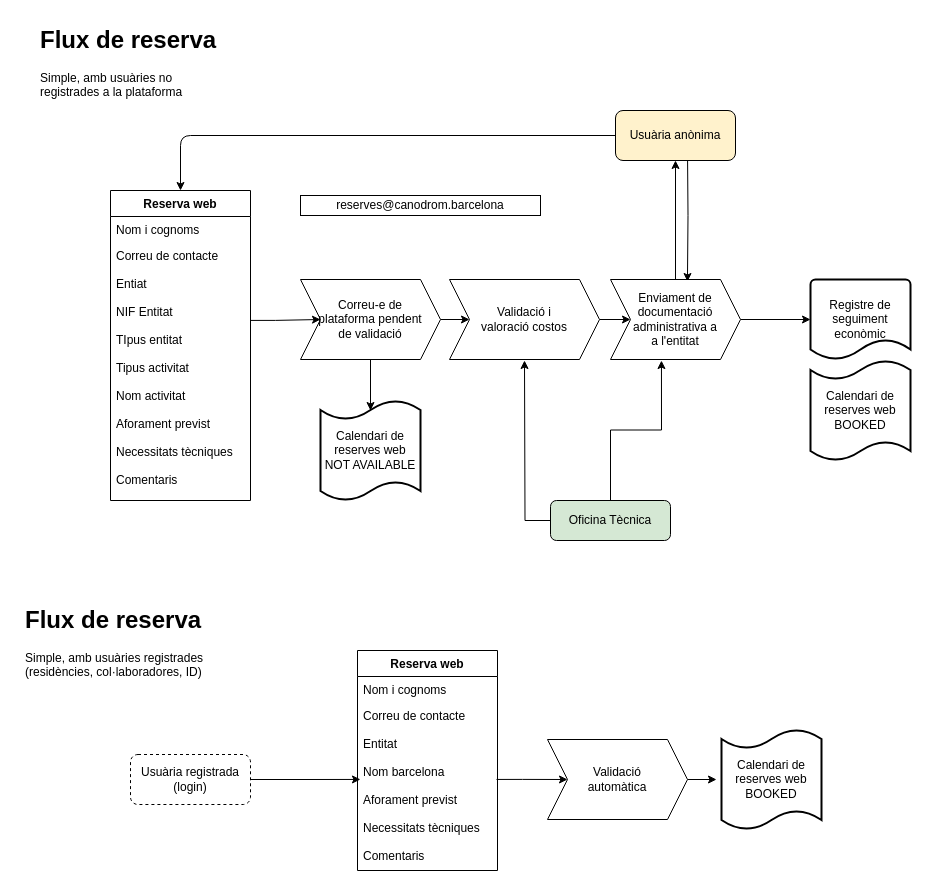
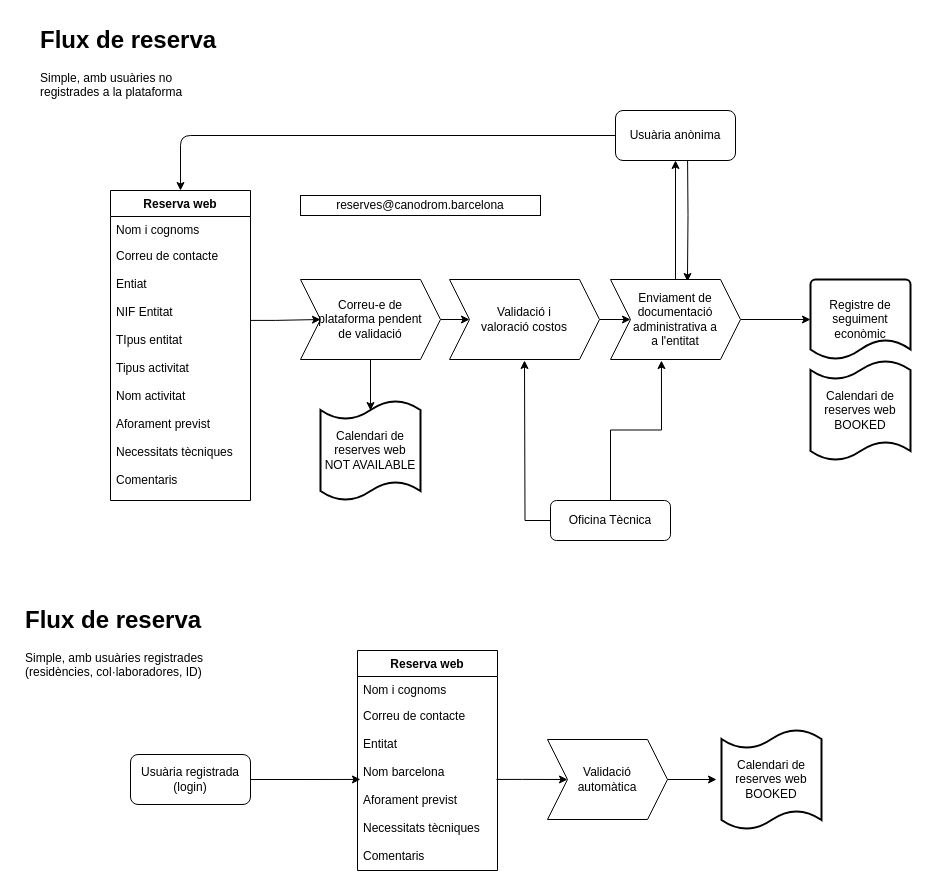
node "Usuària anònima": fillcolor #fff2cc -> #ffffff
node "Oficina Tècnica": fillcolor #d5e8d4 -> #ffffff
node "Usuària registrada (login)": style dashed -> solid
node "Validació automàtica": size 140x80 -> 120x80
